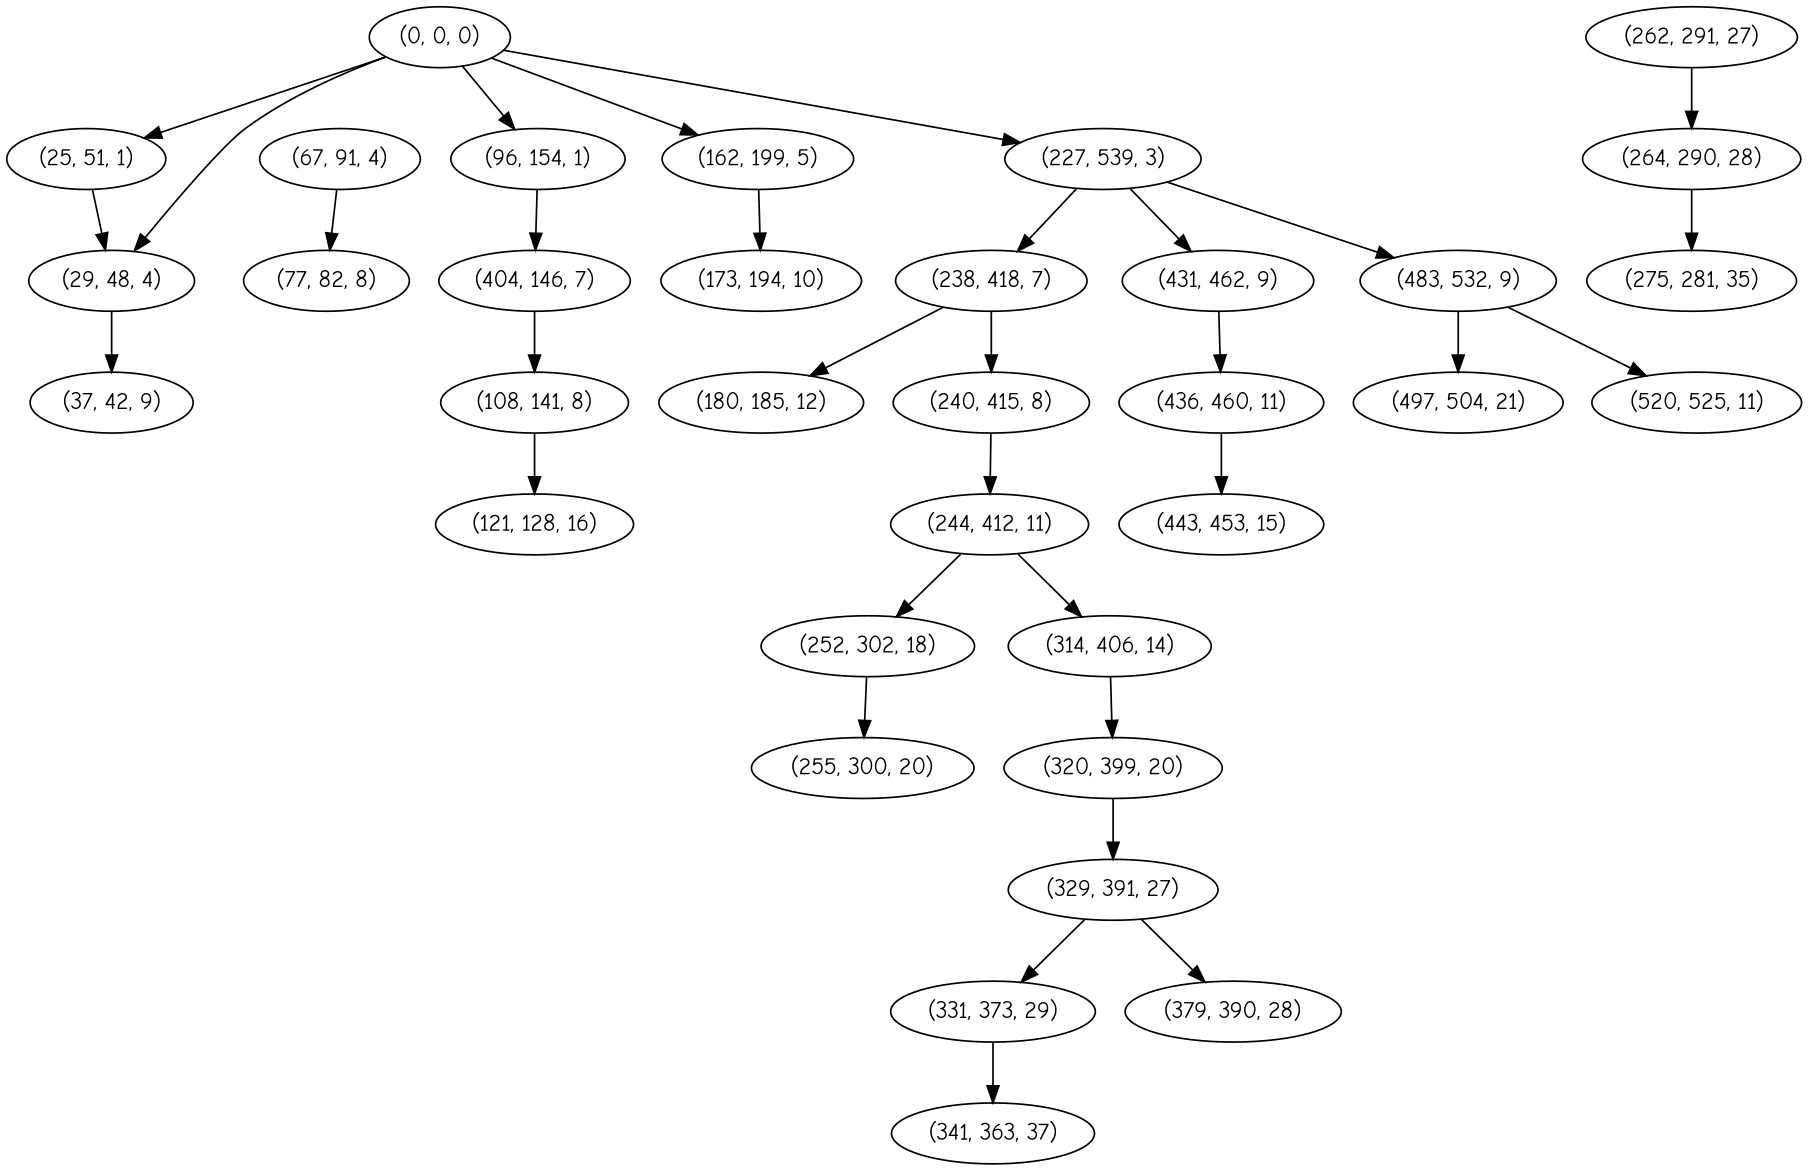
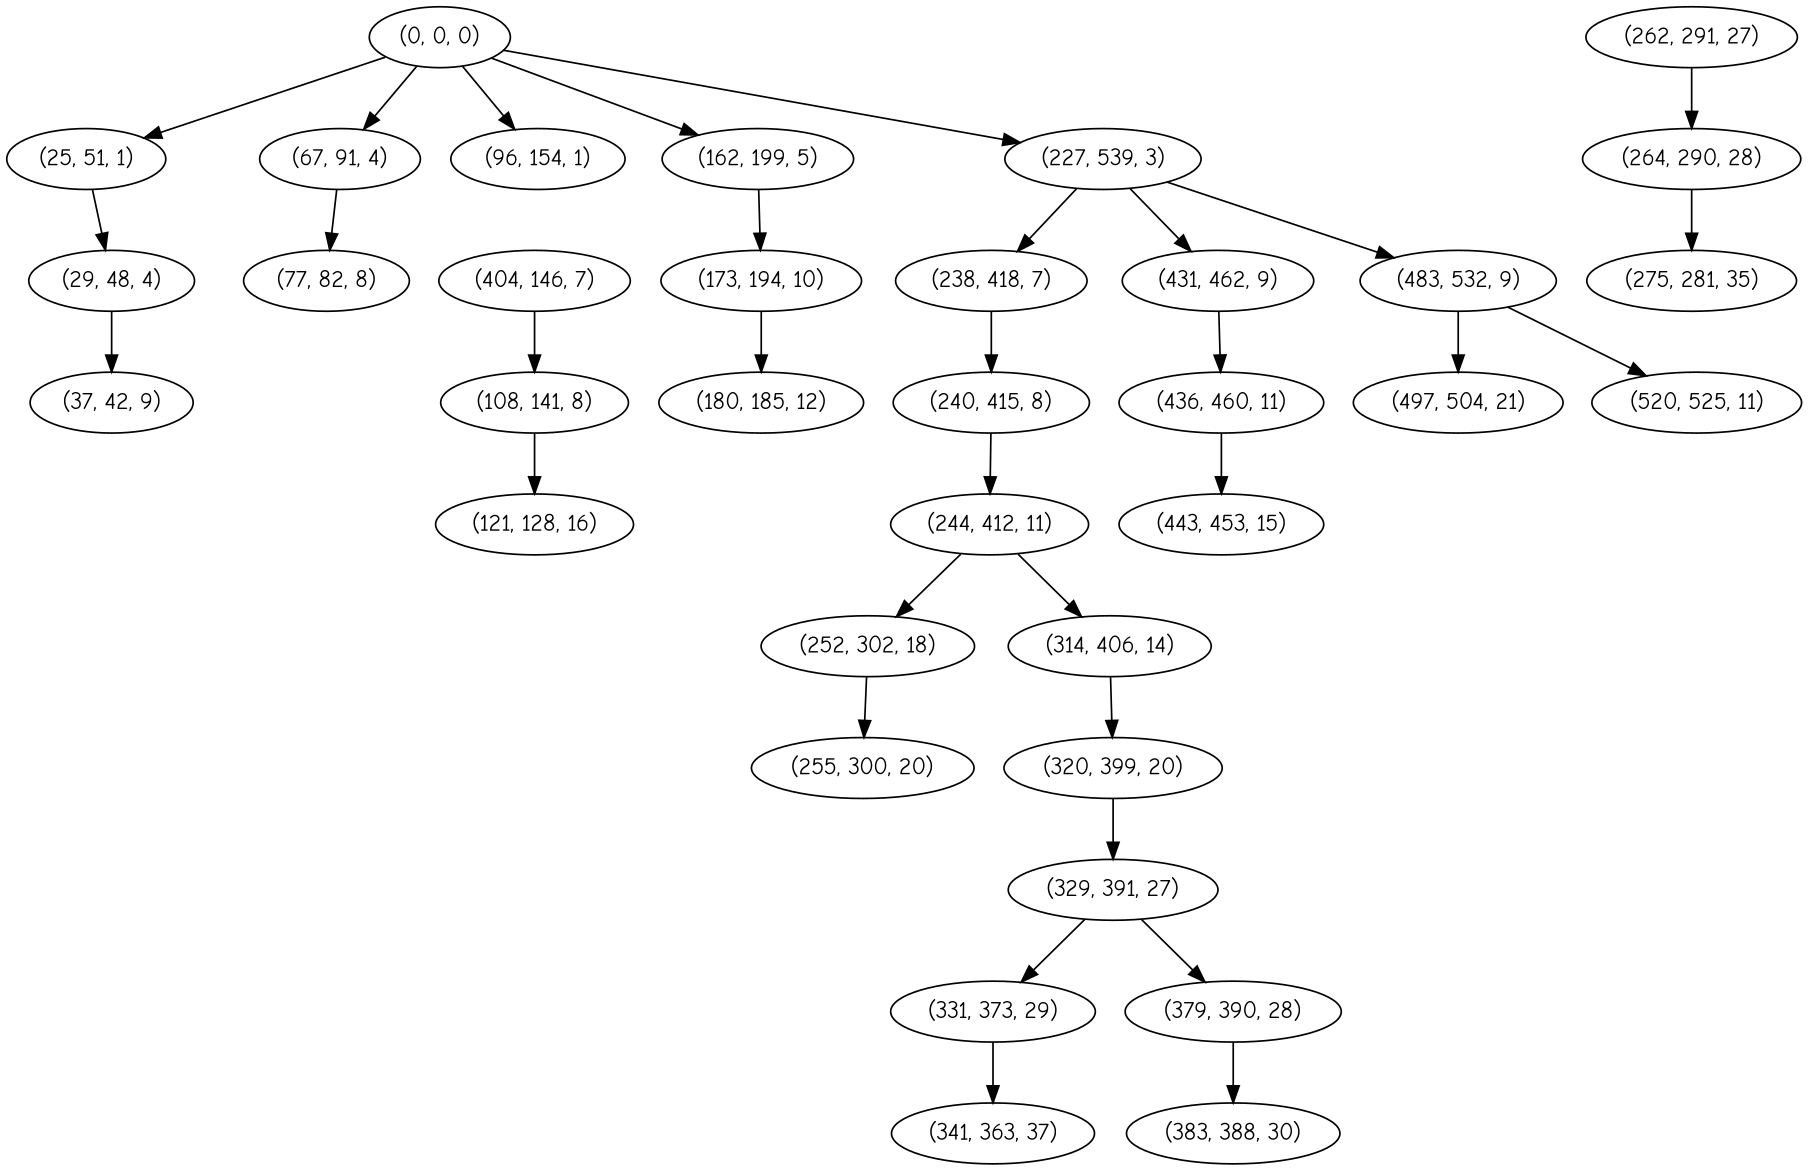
edge "(0, 0, 0)" -> "(29, 48, 4)": now "(0, 0, 0)" -> "(67, 91, 4)"
edge "(96, 154, 1)" -> "(404, 146, 7)": removed
edge "(238, 418, 7)" -> "(180, 185, 12)": now "(173, 194, 10)" -> "(180, 185, 12)"
node "(383, 388, 30)": added
